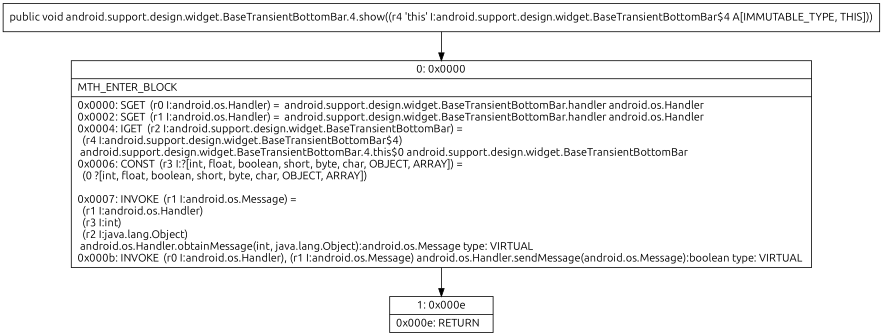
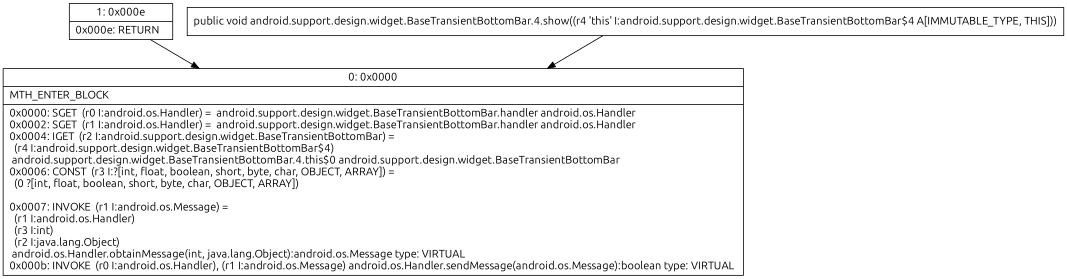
edge "0: 0x0000" -> "1: 0x000e": reversed
